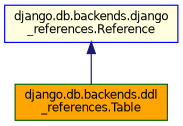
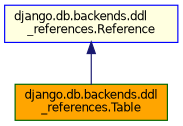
node "django.db.backends.django _references.Reference": label "django.db.backends.django _references.Reference" -> "django.db.backends.ddl _references.Reference"
